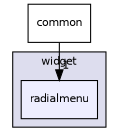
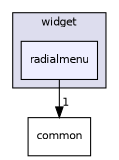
edge "common" -> "radialmenu": reversed
